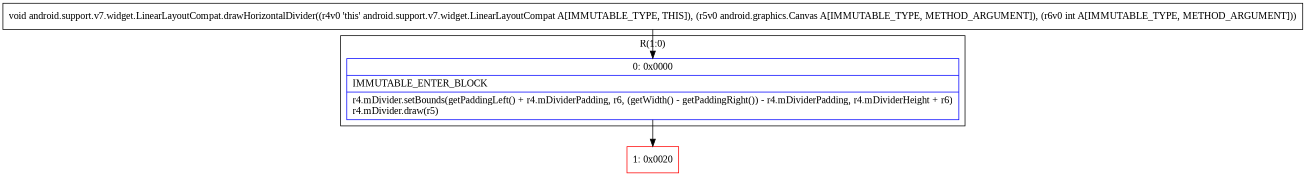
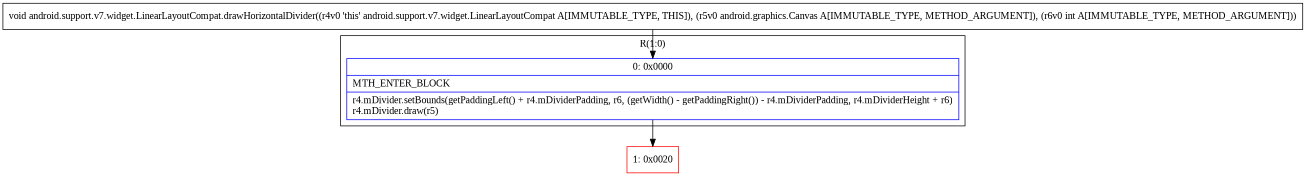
node "0: 0x0000": text "IMMUTABLE_ENTER_BLOCK" -> "MTH_ENTER_BLOCK"
